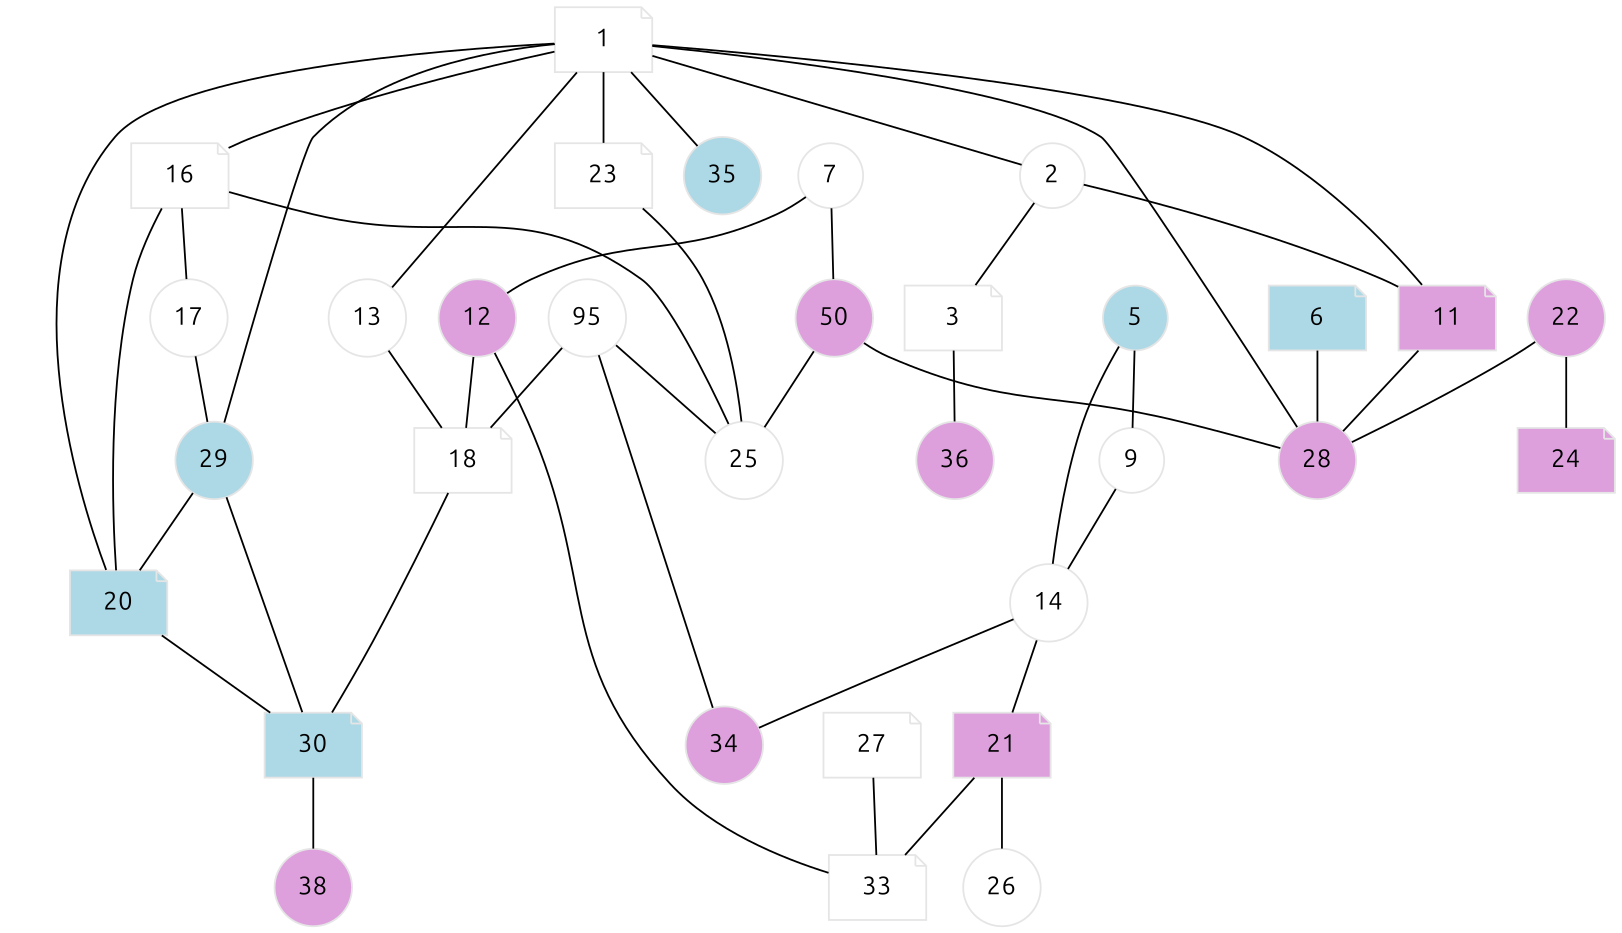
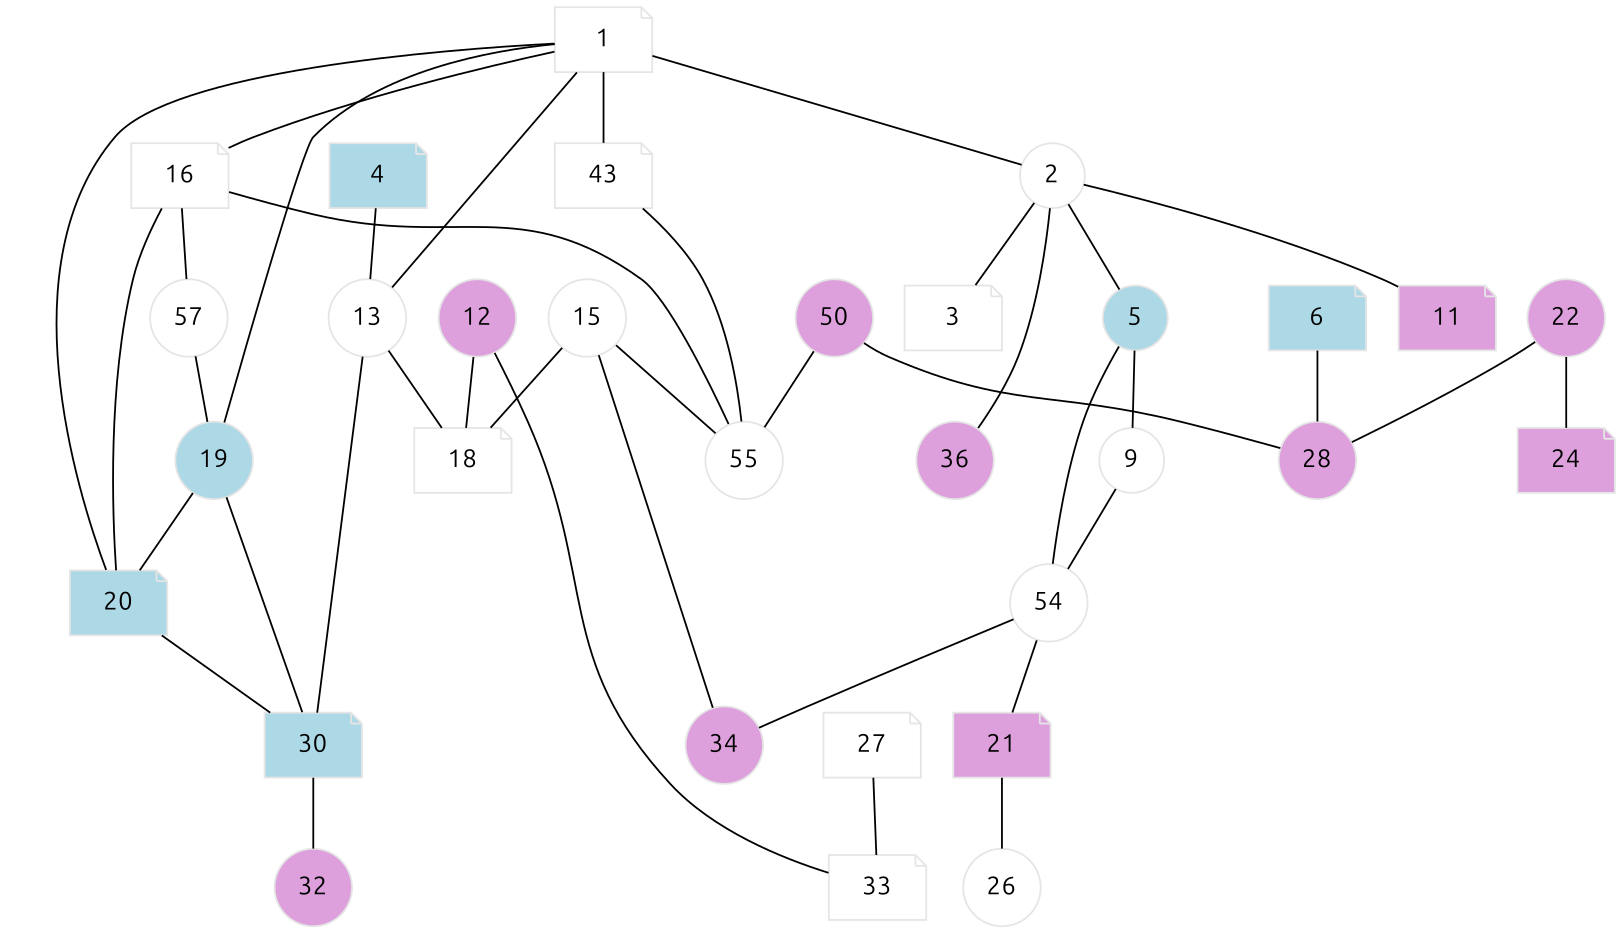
edge "1" -- "11": removed
edge "1" -- "28": removed
node "4": added
node "23": label "23" -> "43"
node "35": removed
node "7": removed
edge "2" -- "5": added
node "17": label "17" -> "57"
node "95": label "95" -> "15"
edge "11" -- "28": removed
edge "3" -- "36": now "2" -- "36"
node "29": label "29" -> "19"
node "25": label "25" -> "55"
node "14": label "14" -> "54"
edge "18" -- "30": now "13" -- "30"
edge "21" -- "33": removed
node "38": label "38" -> "32"
